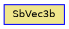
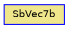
node "SbVec3b": label "SbVec3b" -> "SbVec7b"
